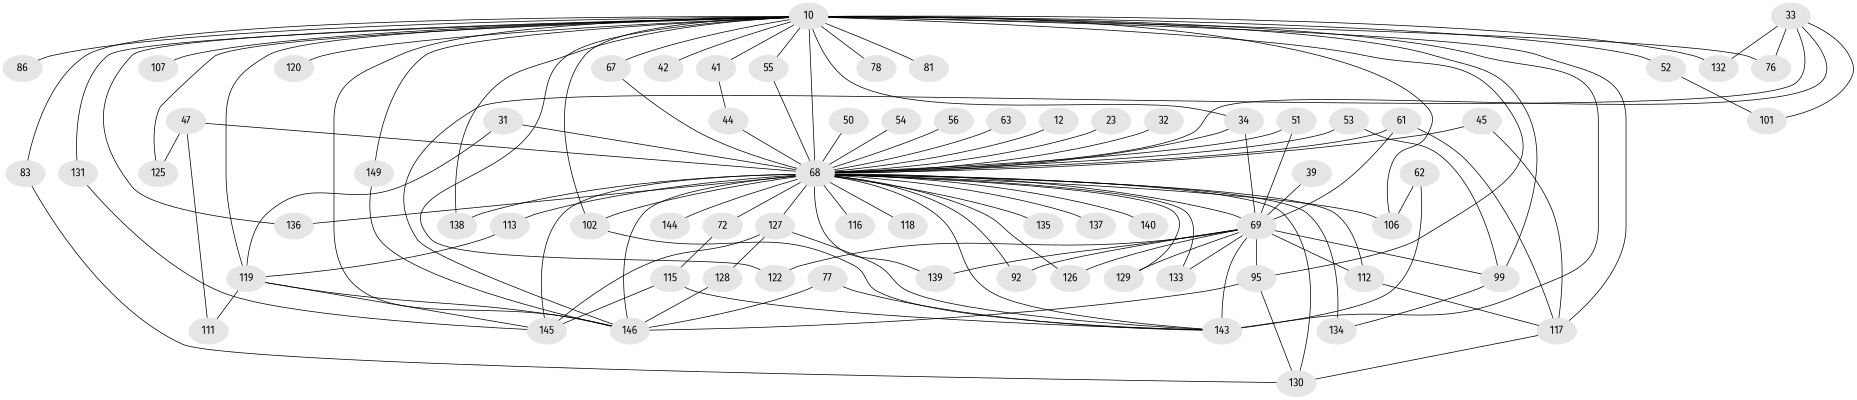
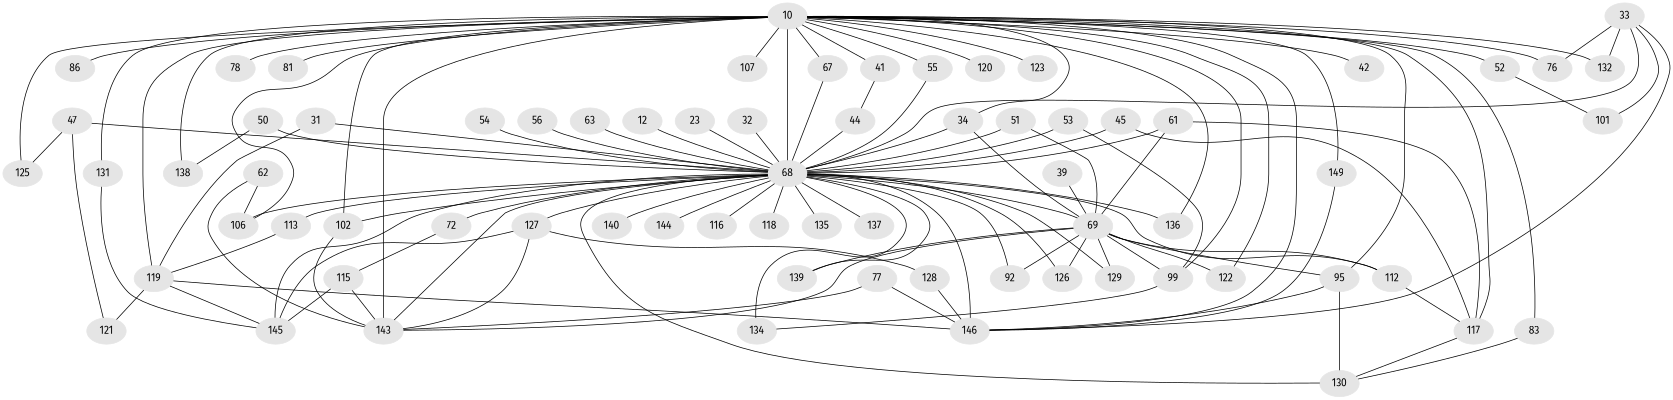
node "123": added
edge "68" -- "138": now "50" -- "138"
node "133": removed
node "111": label "111" -> "121"
